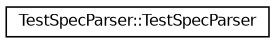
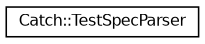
node "TestSpecParser::TestSpecParser": label "TestSpecParser::TestSpecParser" -> "Catch::TestSpecParser"
